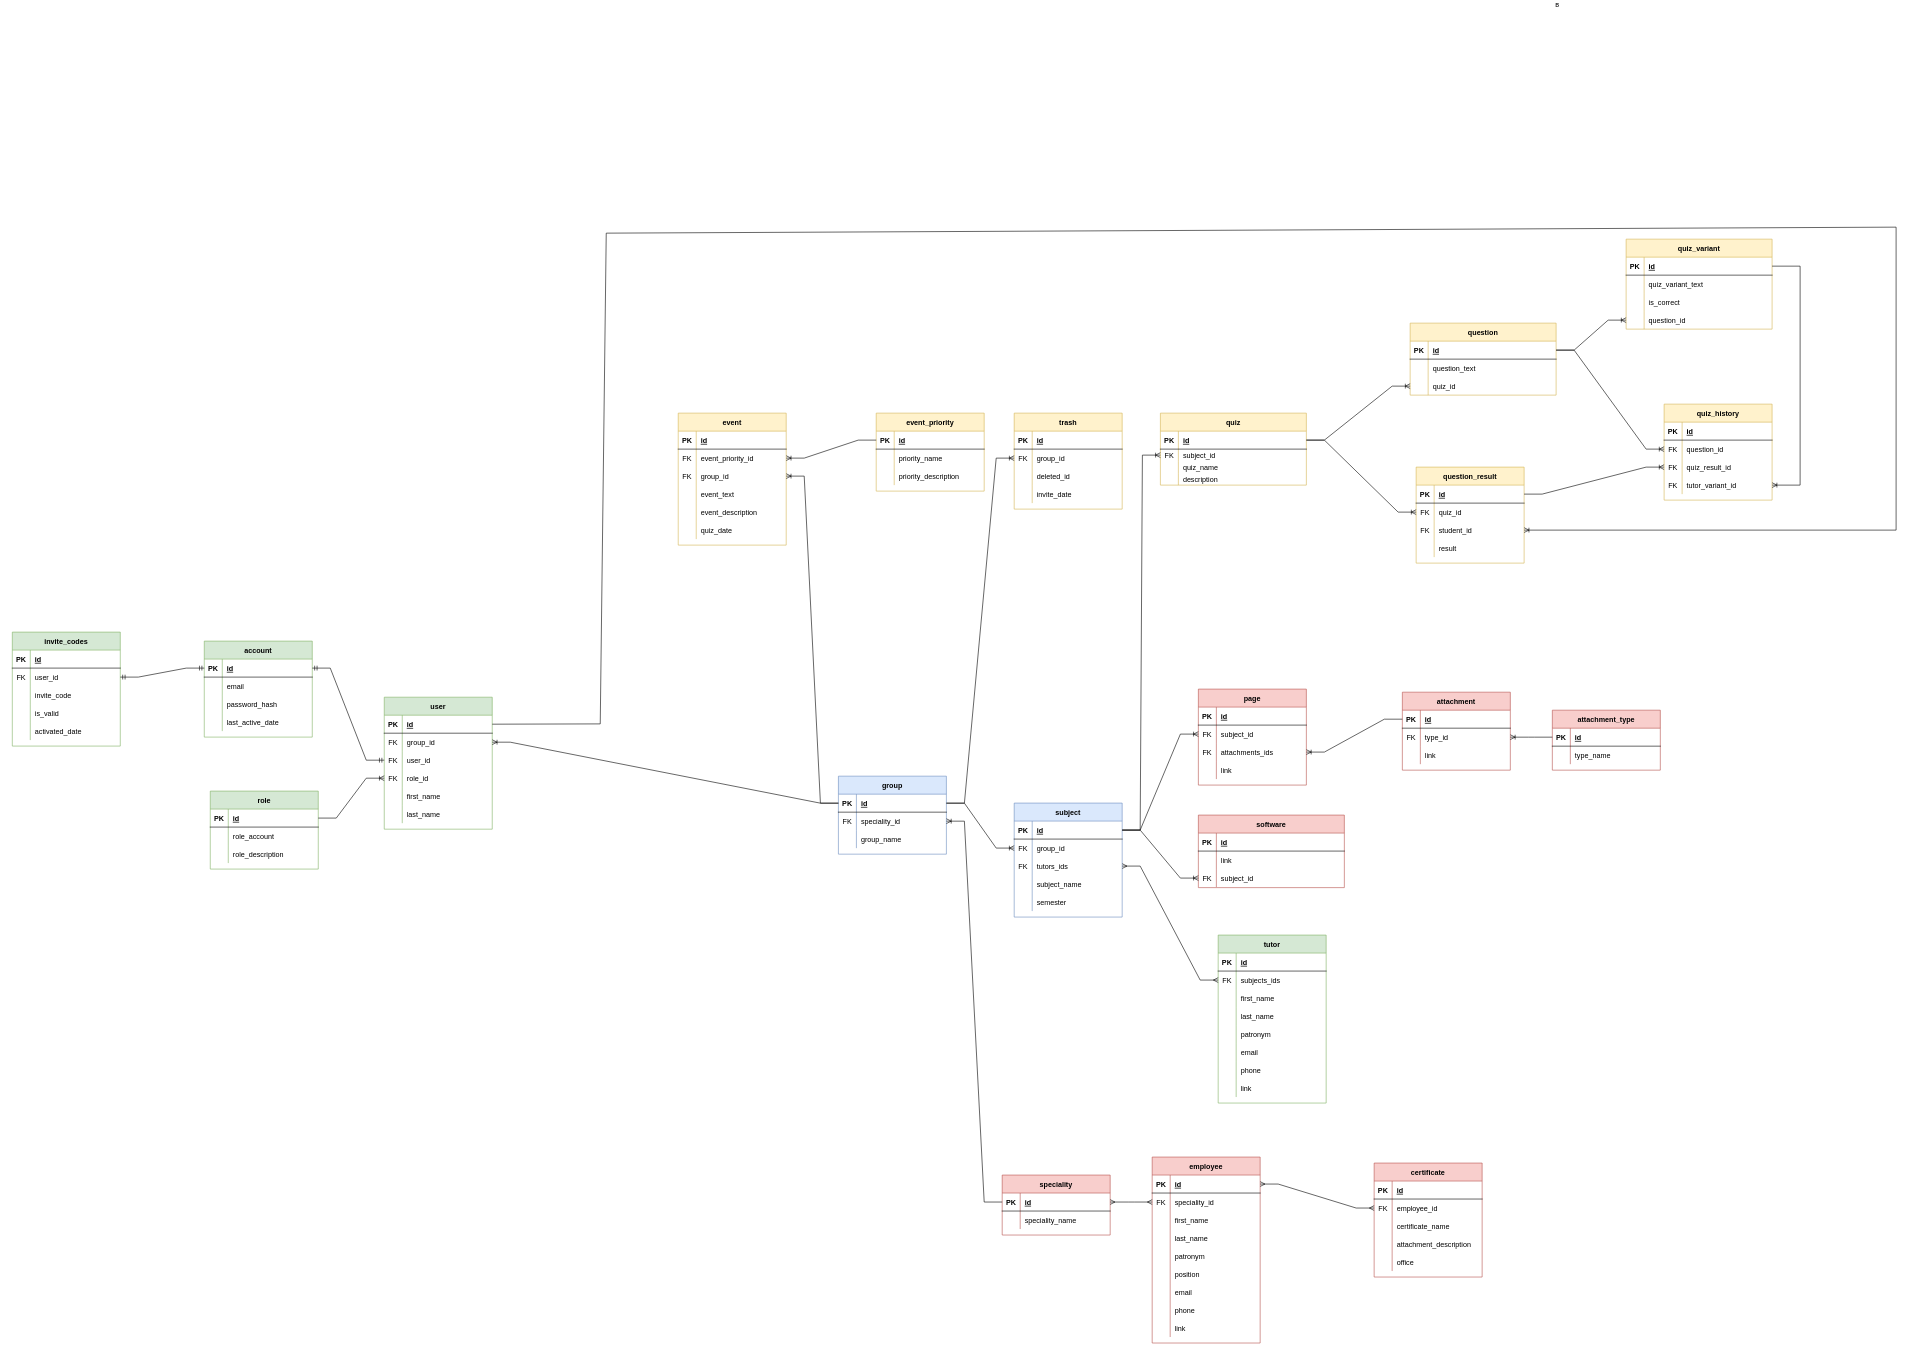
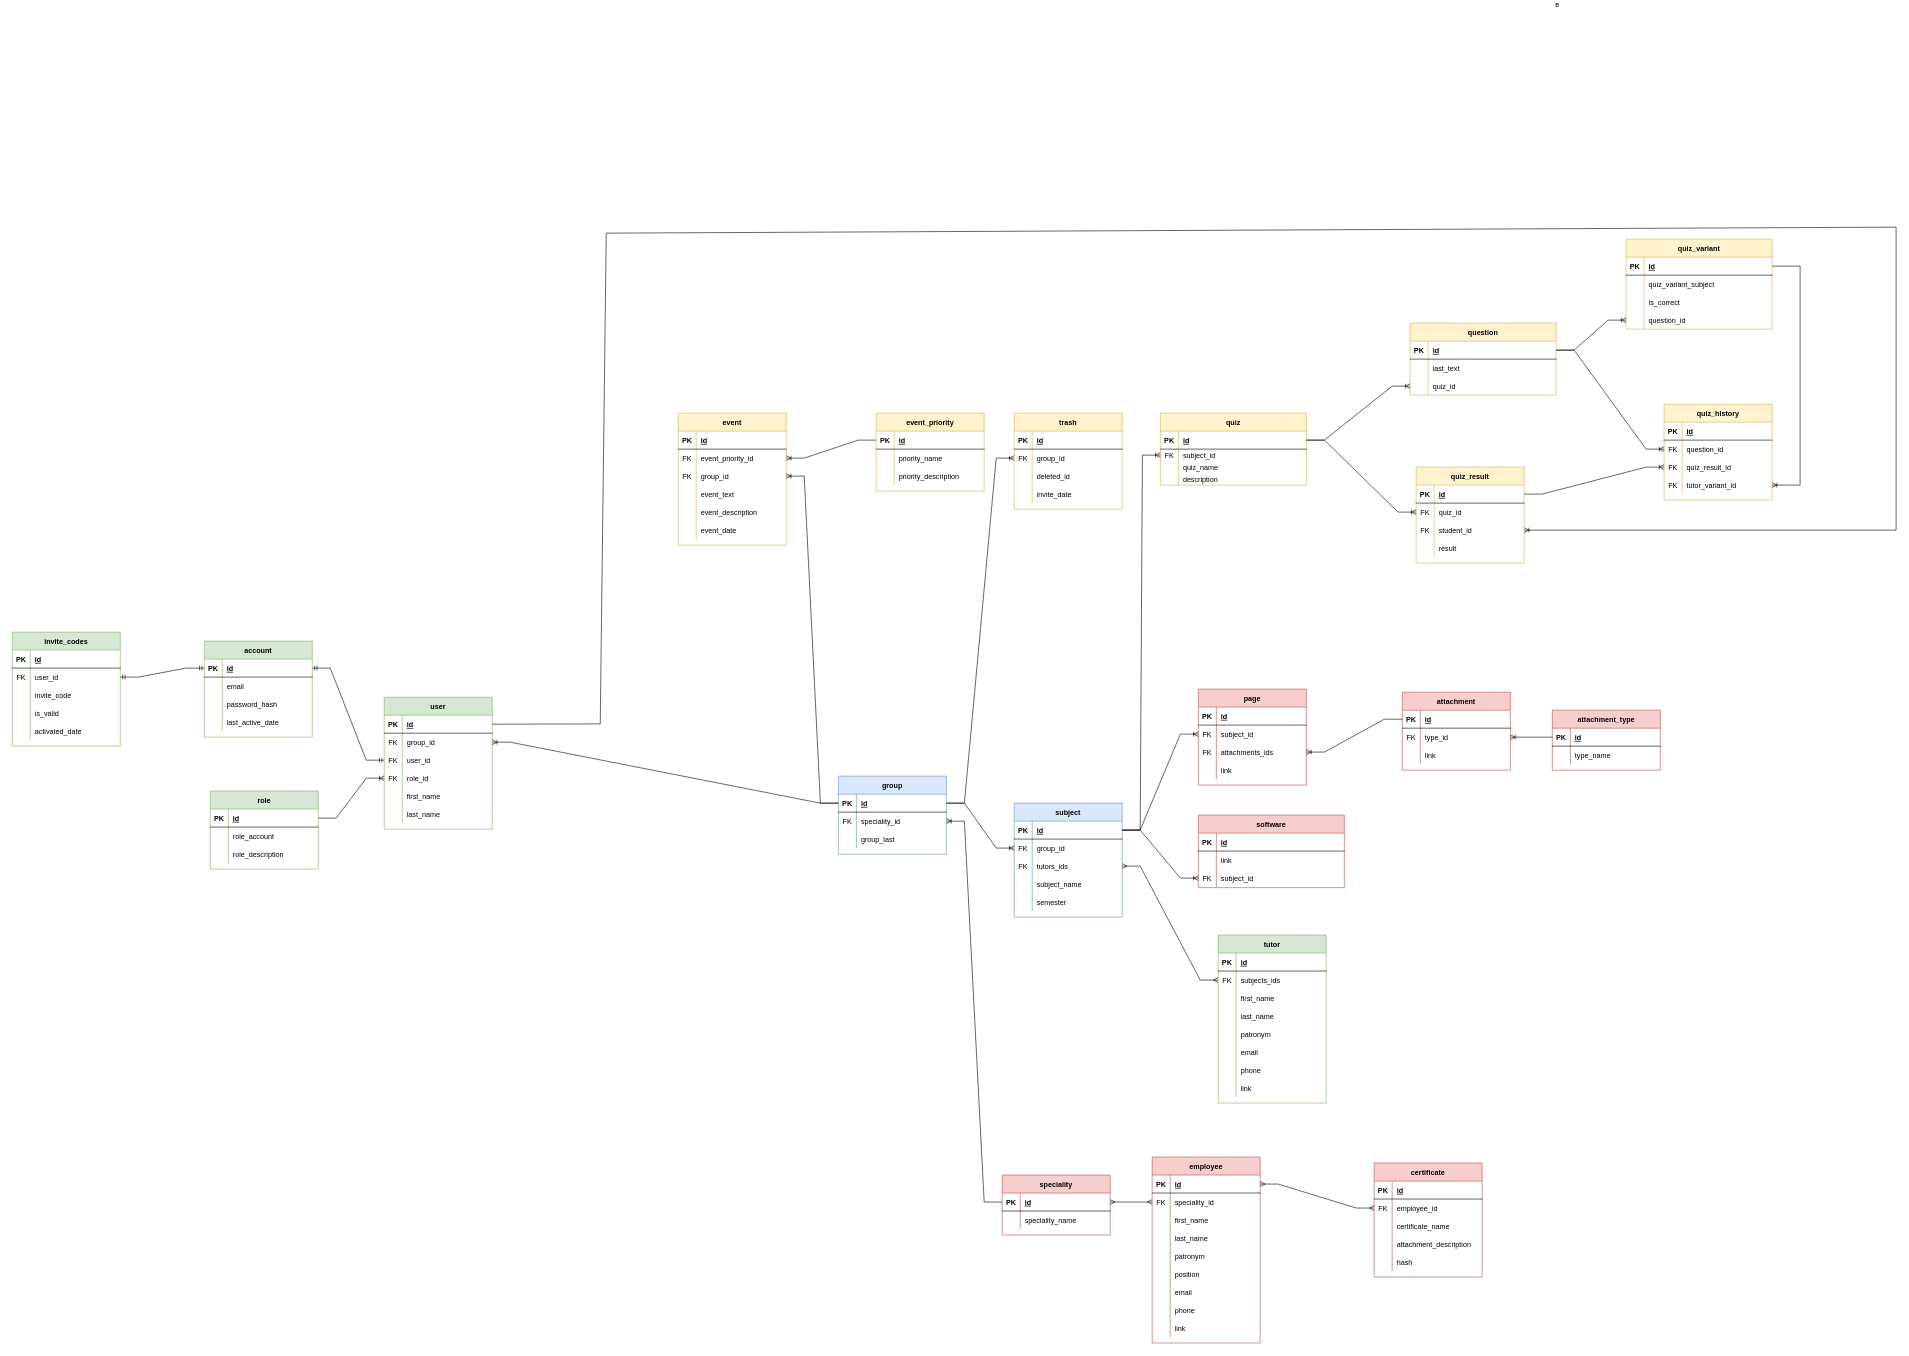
node "quiz_variant_text": label "quiz_variant_text" -> "quiz_variant_subject"
node "question_text": label "question_text" -> "last_text"
node "question_result": label "question_result" -> "quiz_result"
node "quiz_date": label "quiz_date" -> "event_date"
node "group_name": label "group_name" -> "group_last"
node "office": label "office" -> "hash"
